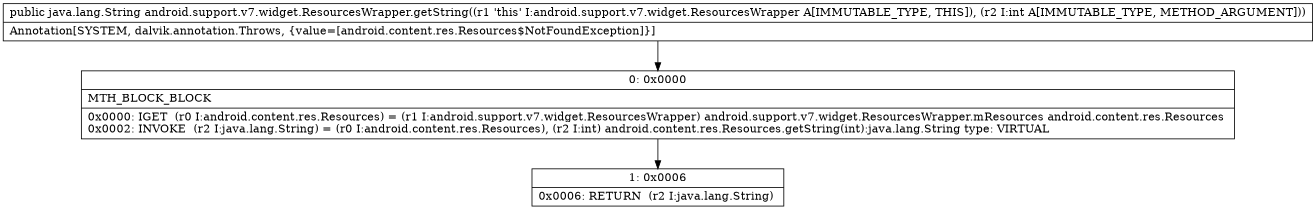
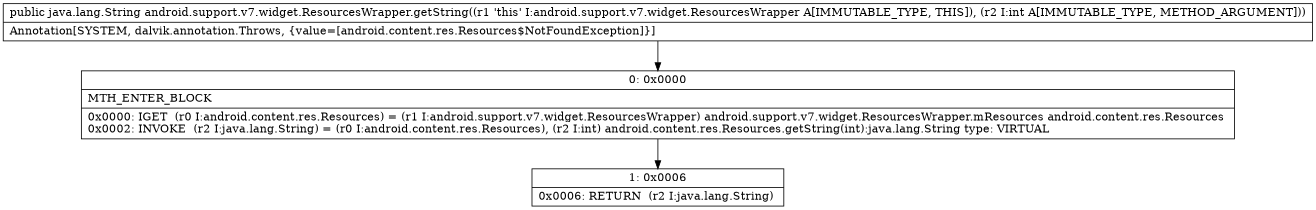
node "0: 0x0000": text "MTH_BLOCK_BLOCK" -> "MTH_ENTER_BLOCK"
